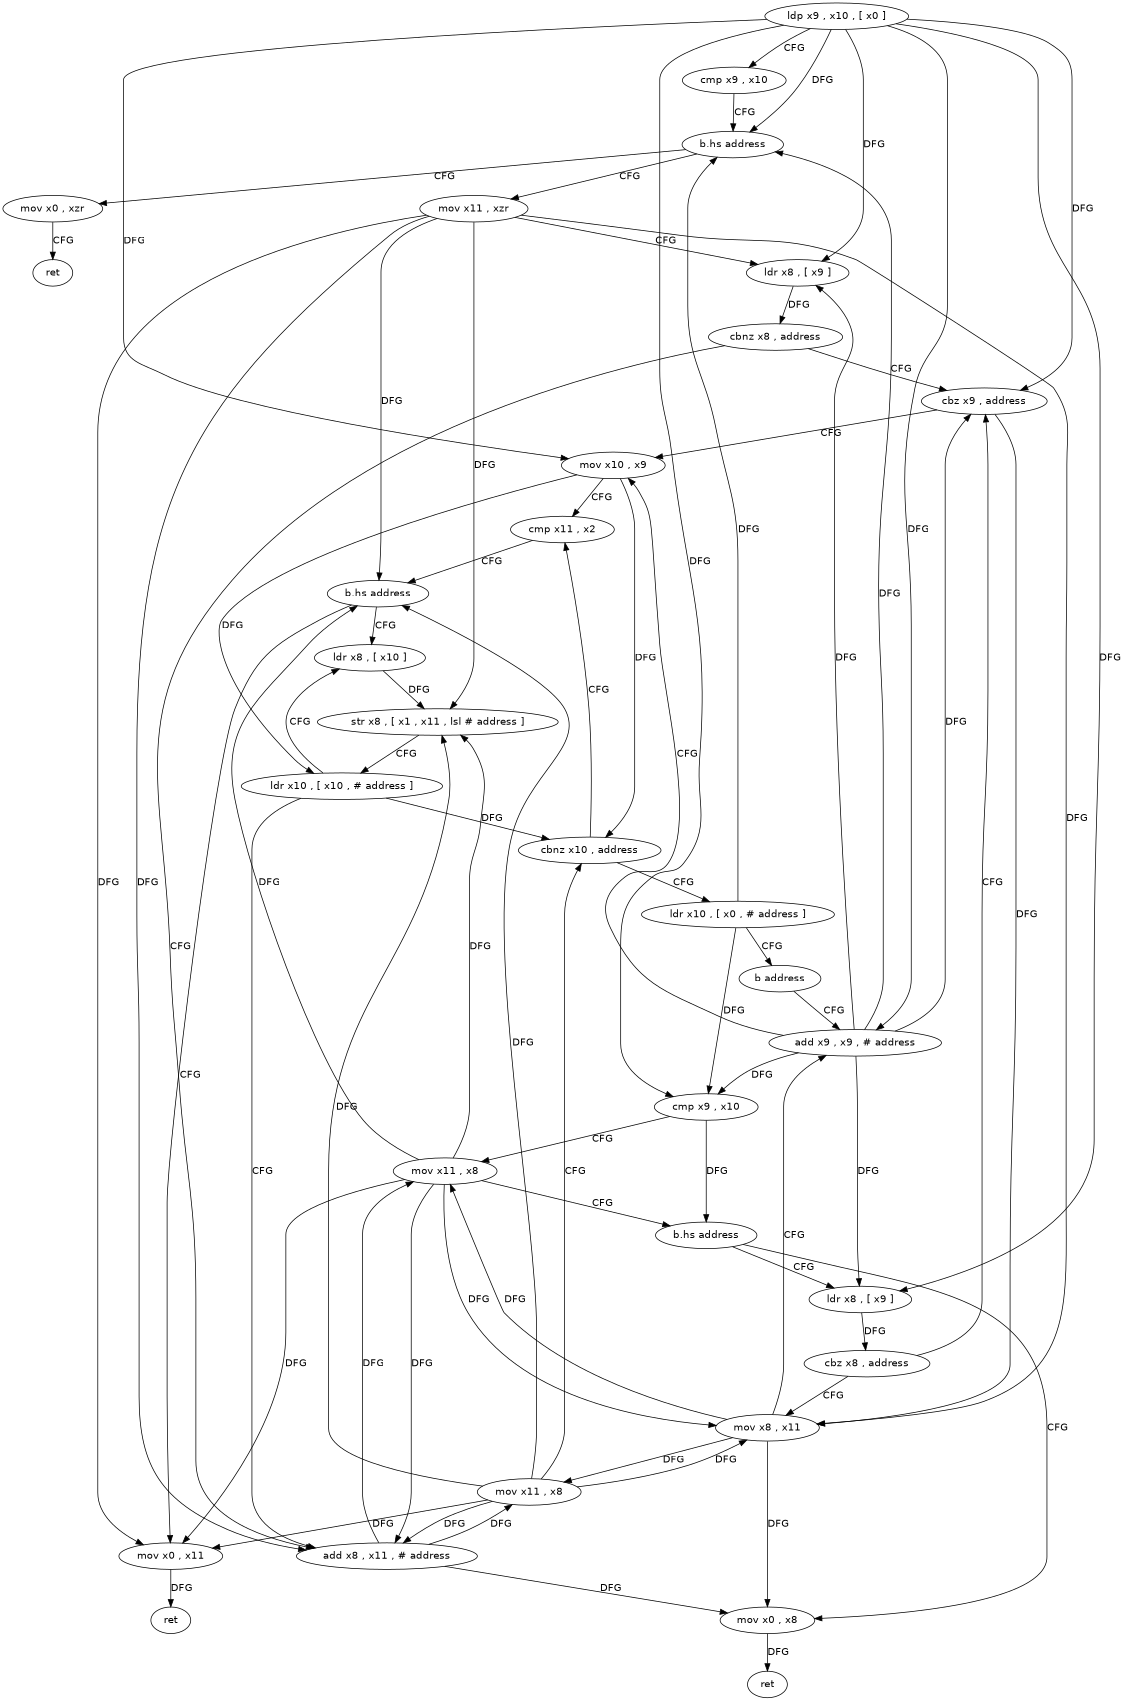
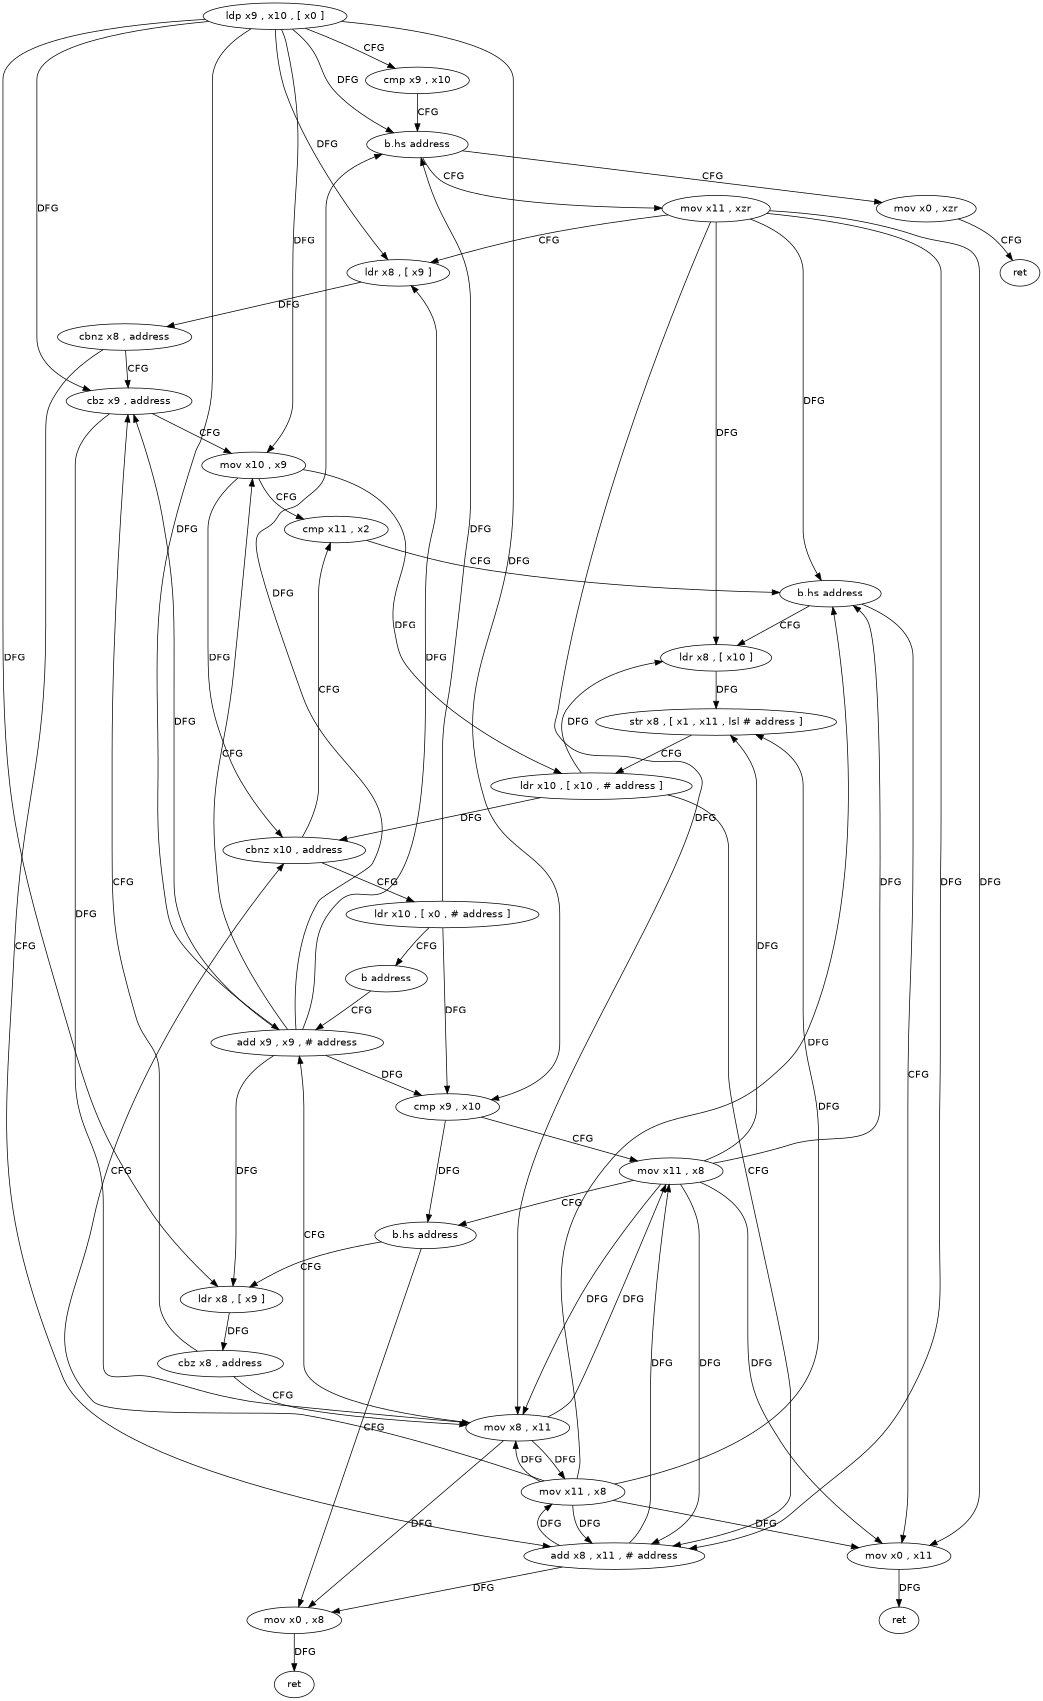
edge "mov x11 , xzr" -> "str x8 , [ x1 , x11 , lsl # address ]": now "mov x11 , xzr" -> "ldr x8 , [ x10 ]"
edge "ldr x10 , [ x10 , # address ]" -> "ldr x8 , [ x10 ]": label "CFG" -> "DFG"
